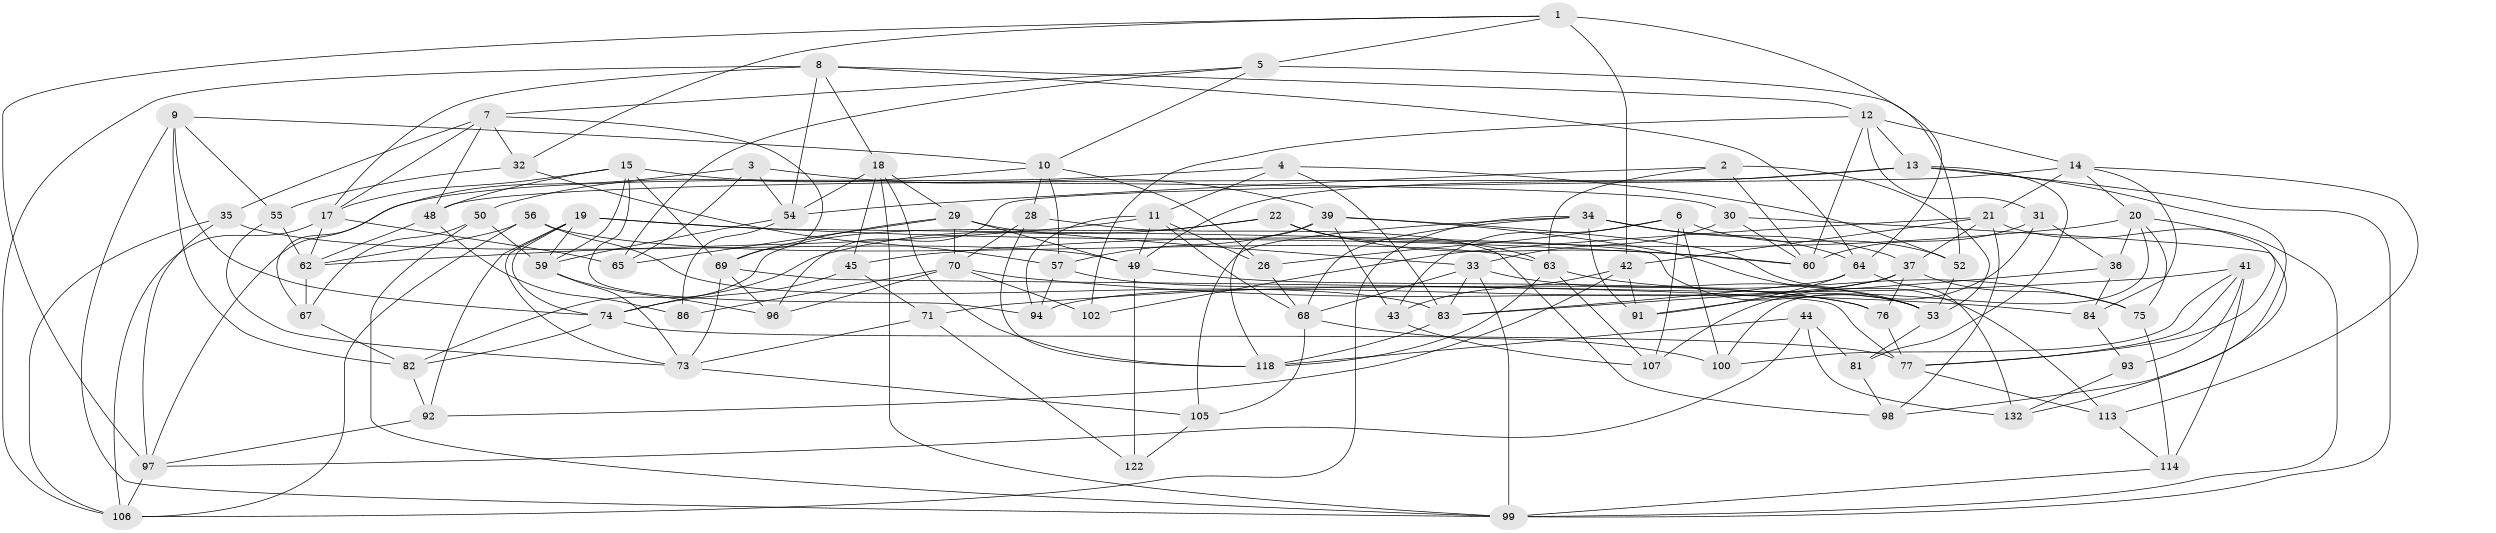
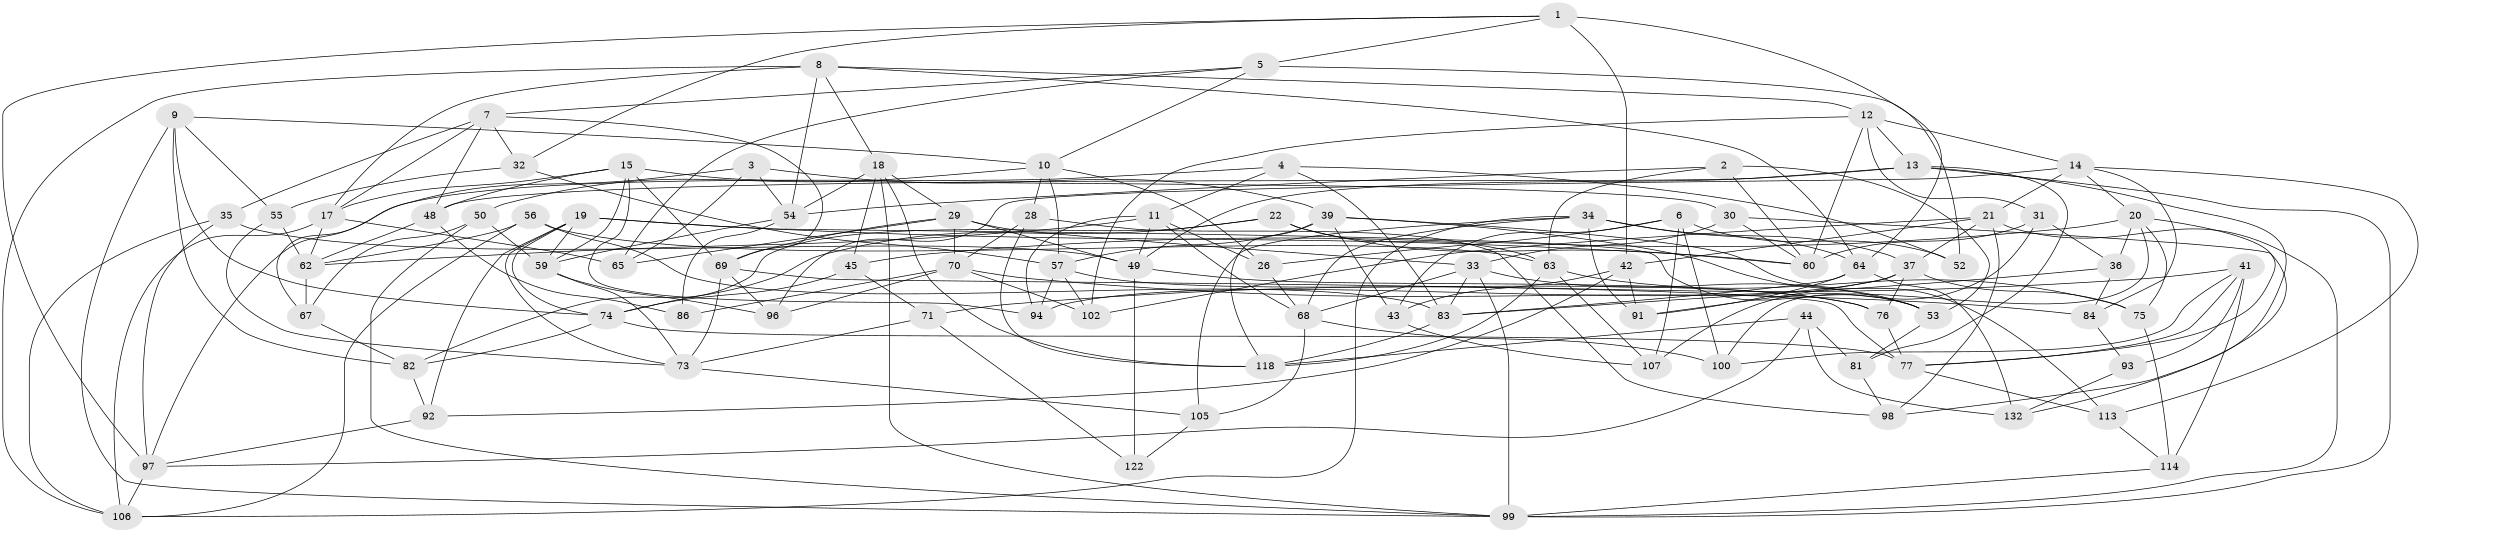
edge "57" -- "102": added
edge "52" -- "53": removed
